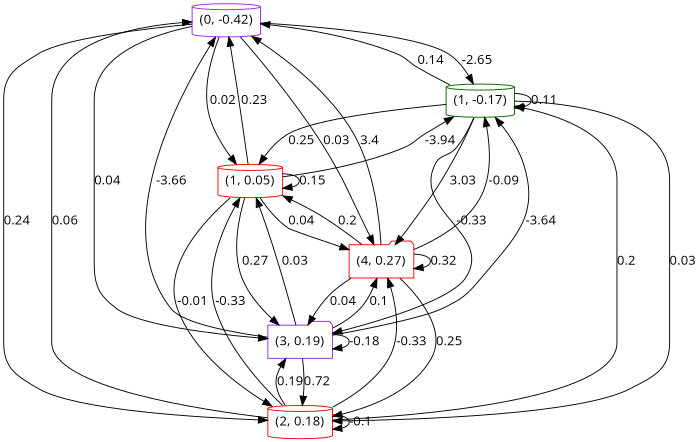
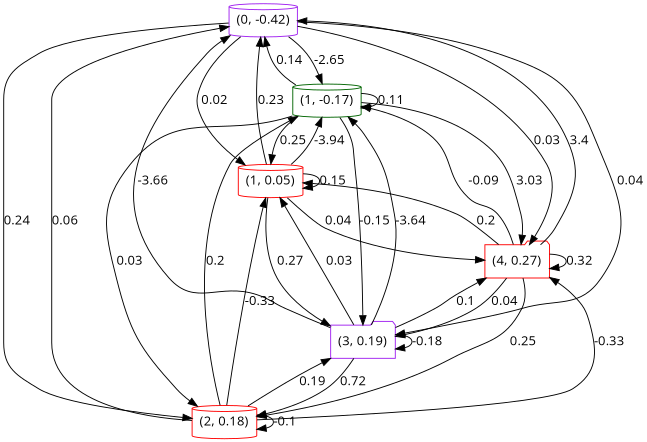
edge "(1, -0.17)" -> "(3, 0.19)": label "-0.33" -> "-0.15"
edge "(1, 0.05)" -> "(2, 0.18)": removed, label "-0.01"
